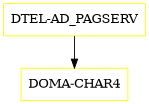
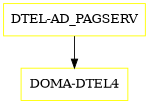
node "DOMA-CHAR4": label "DOMA-CHAR4" -> "DOMA-DTEL4"
